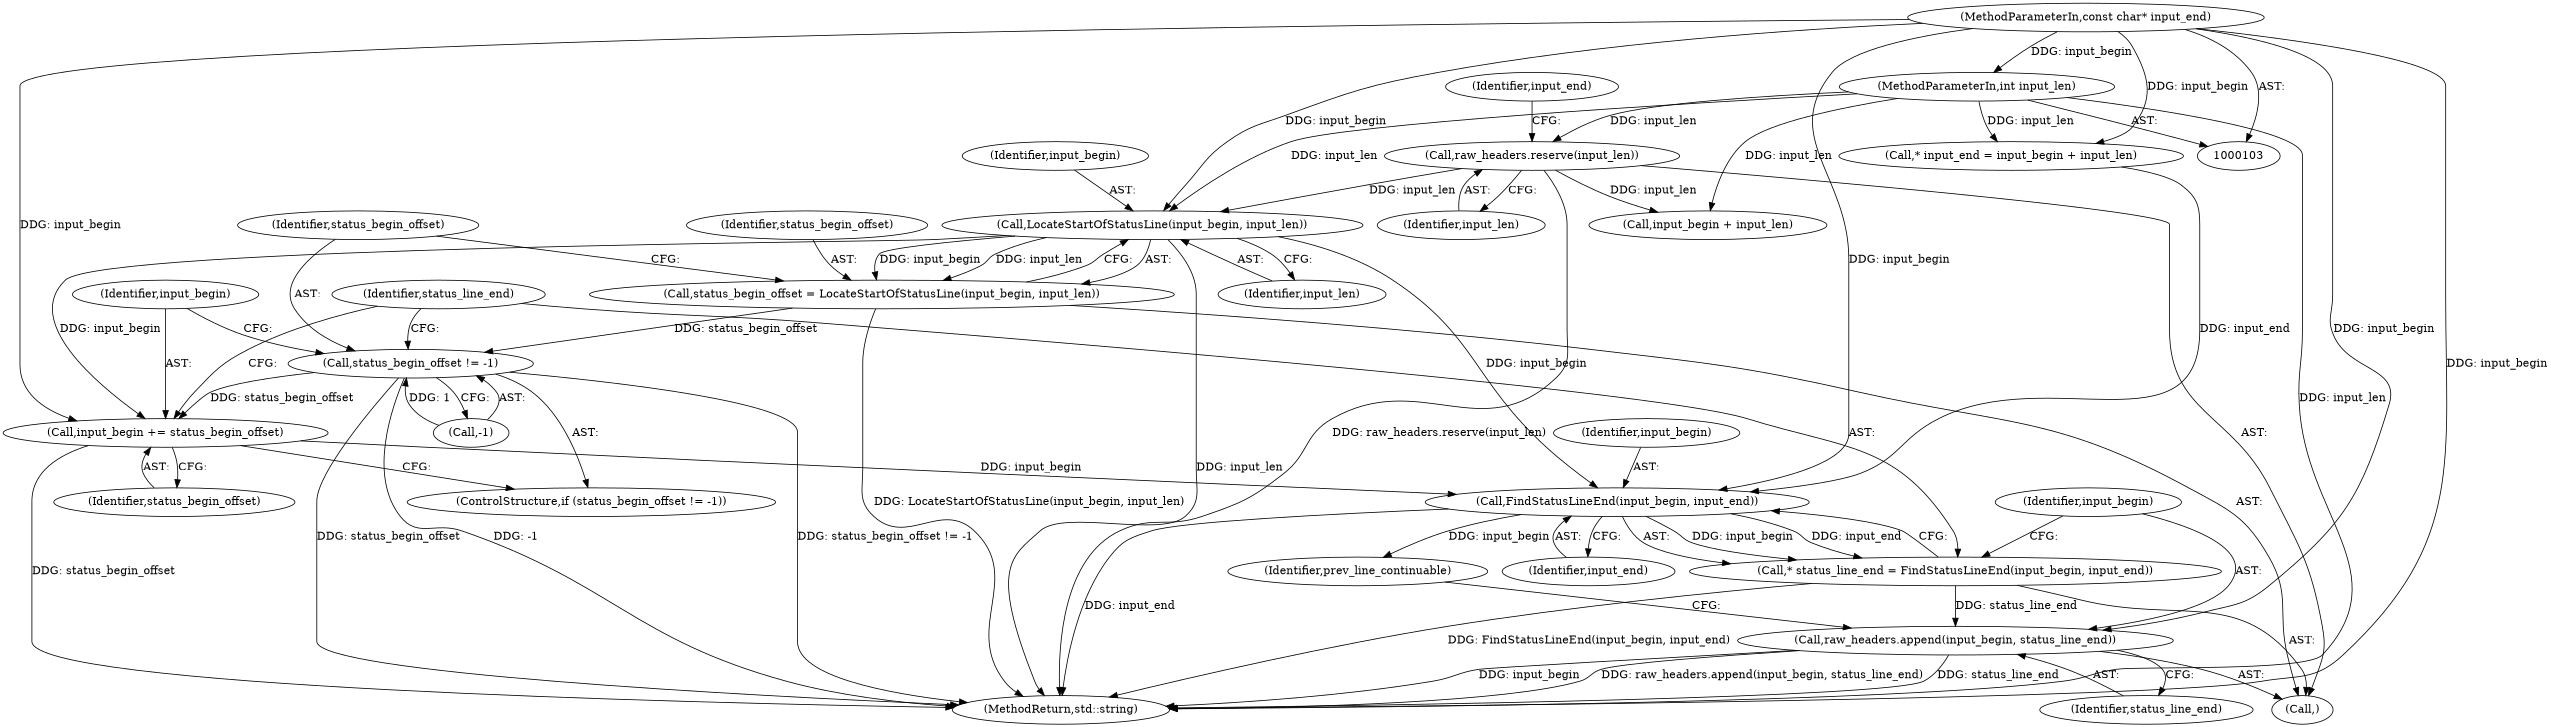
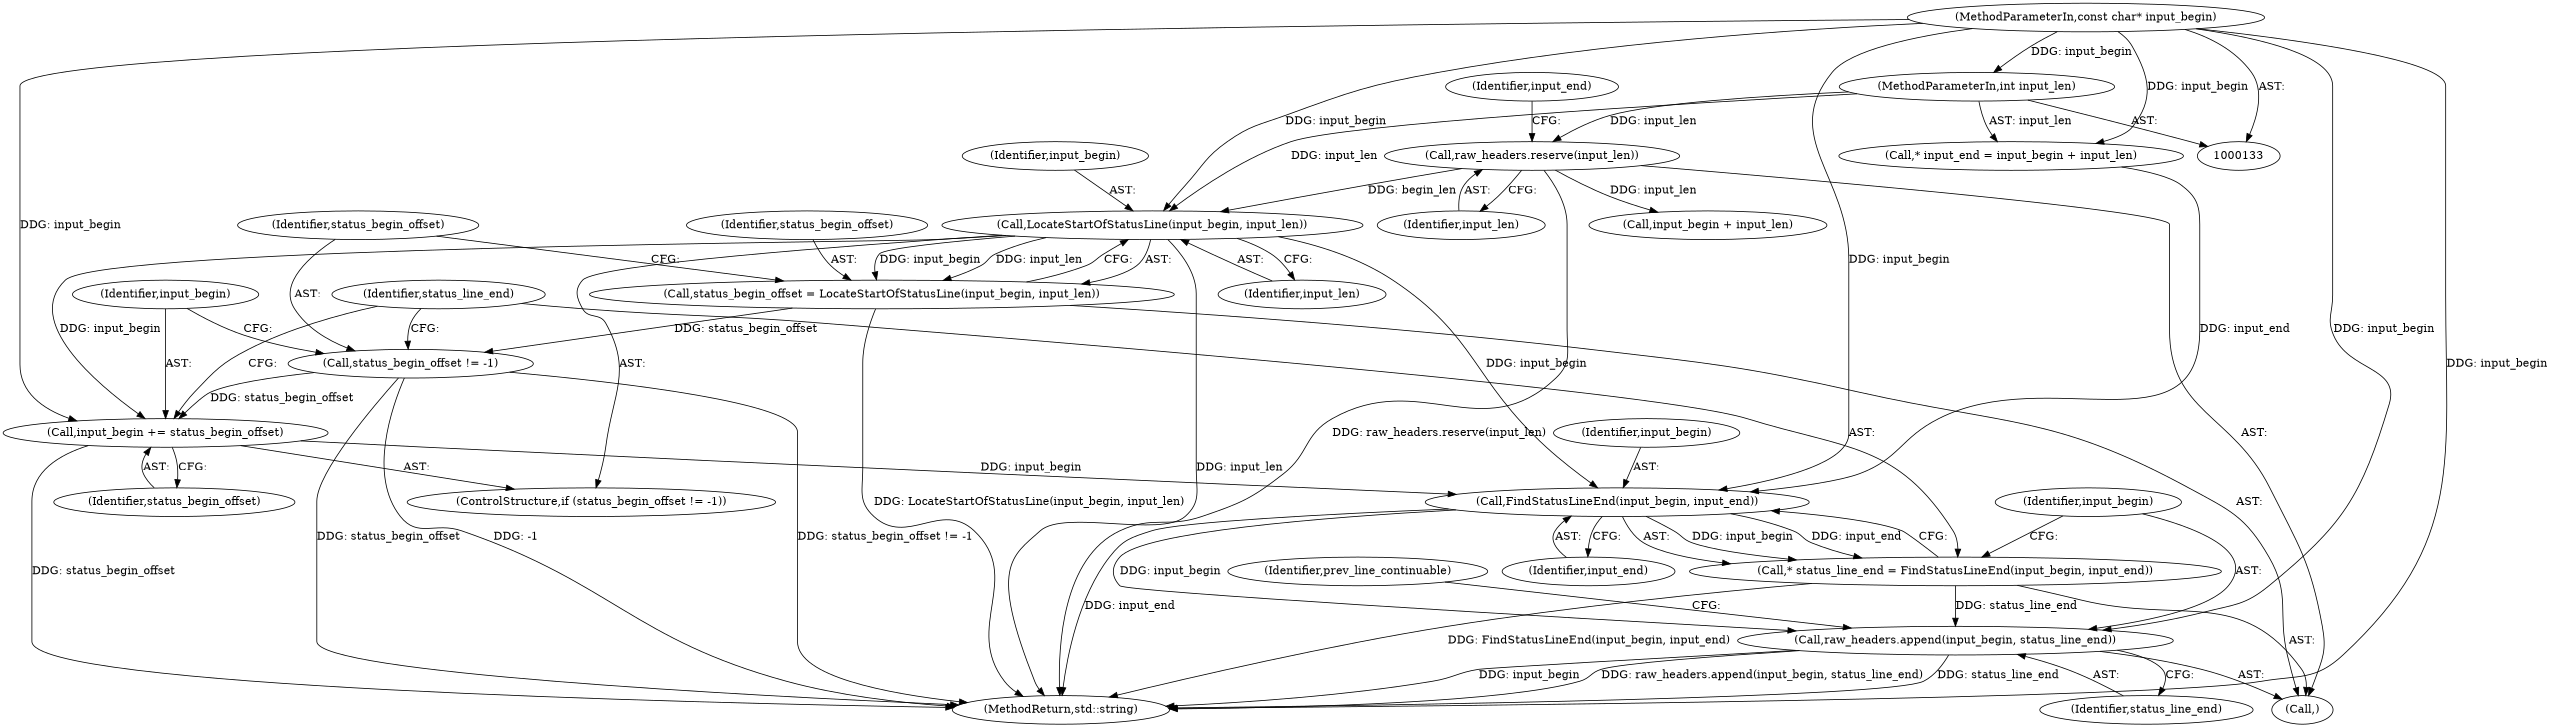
node "(MethodParameterIn,const char* input_end)": label "(MethodParameterIn,const char* input_end)" -> "(MethodParameterIn,const char* input_begin)"
edge "(MethodParameterIn,int input_len)" -> "(Call,* input_end = input_begin + input_len)": label "DDG: input_len" -> "AST: input_len"
edge "(MethodParameterIn,int input_len)" -> "(Call,input_begin + input_len)": removed, label "DDG: input_len"
node "1000103": label "1000103" -> "1000133"
edge "(Call,raw_headers.reserve(input_len))" -> "(Call,LocateStartOfStatusLine(input_begin, input_len))": label "DDG: input_len" -> "DDG: begin_len"
edge "(Call,status_begin_offset != -1)" -> "(ControlStructure,if (status_begin_offset != -1))": now "(Call,LocateStartOfStatusLine(input_begin, input_len))" -> "(ControlStructure,if (status_begin_offset != -1))"
node "(Call,-1)": removed
edge "(Call,input_begin += status_begin_offset)" -> "(ControlStructure,if (status_begin_offset != -1))": label "CFG: " -> "AST: "
edge "(Call,FindStatusLineEnd(input_begin, input_end))" -> "(Identifier,prev_line_continuable)": now "(Call,FindStatusLineEnd(input_begin, input_end))" -> "(Call,raw_headers.append(input_begin, status_line_end))"
edge "(MethodParameterIn,int input_len)" -> "(MethodReturn,std::string)": removed, label "DDG: input_len"
